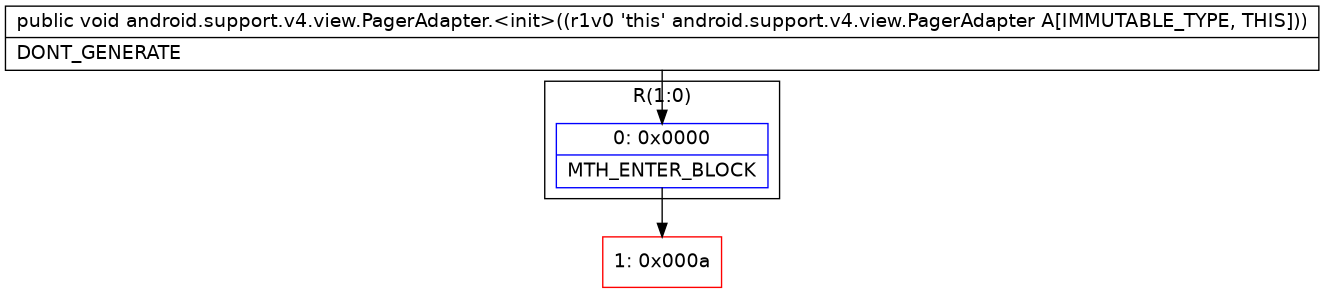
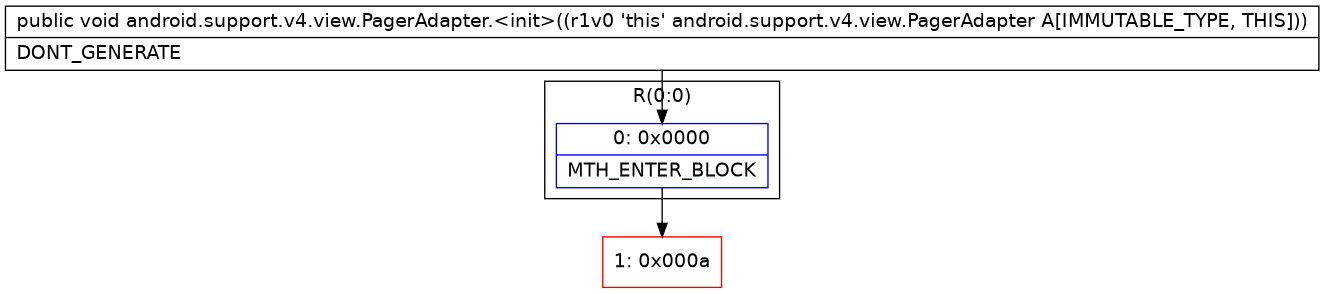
cluster "R(1:0)": label "R(1:0)" -> "R(0:0)"
